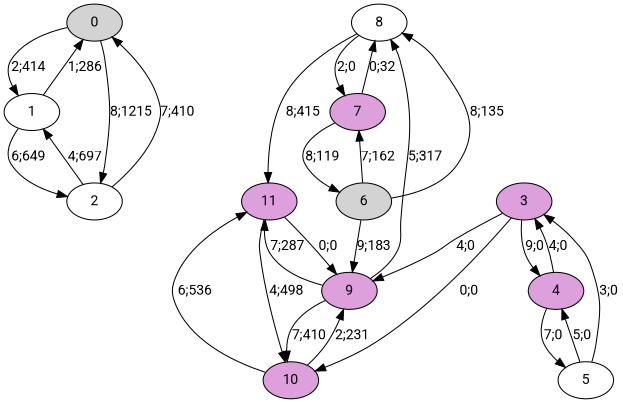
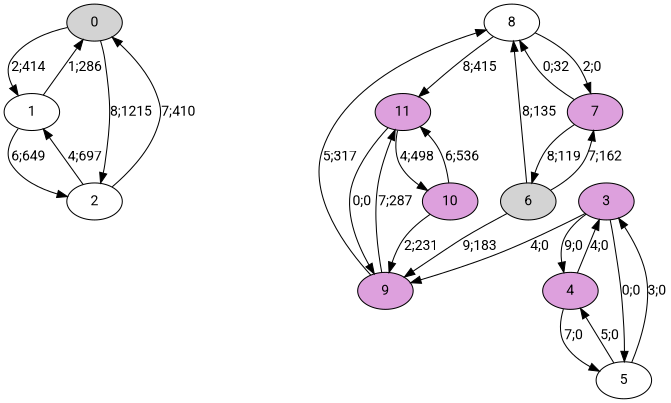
edge "3" -> "10": now "3" -> "5"
edge "9" -> "10": removed, label "7;410"
